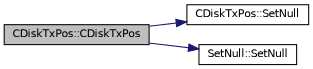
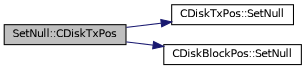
node "CDiskTxPos::CDiskTxPos": label "CDiskTxPos::CDiskTxPos" -> "SetNull::CDiskTxPos"
node "SetNull::SetNull": label "SetNull::SetNull" -> "CDiskBlockPos::SetNull"
